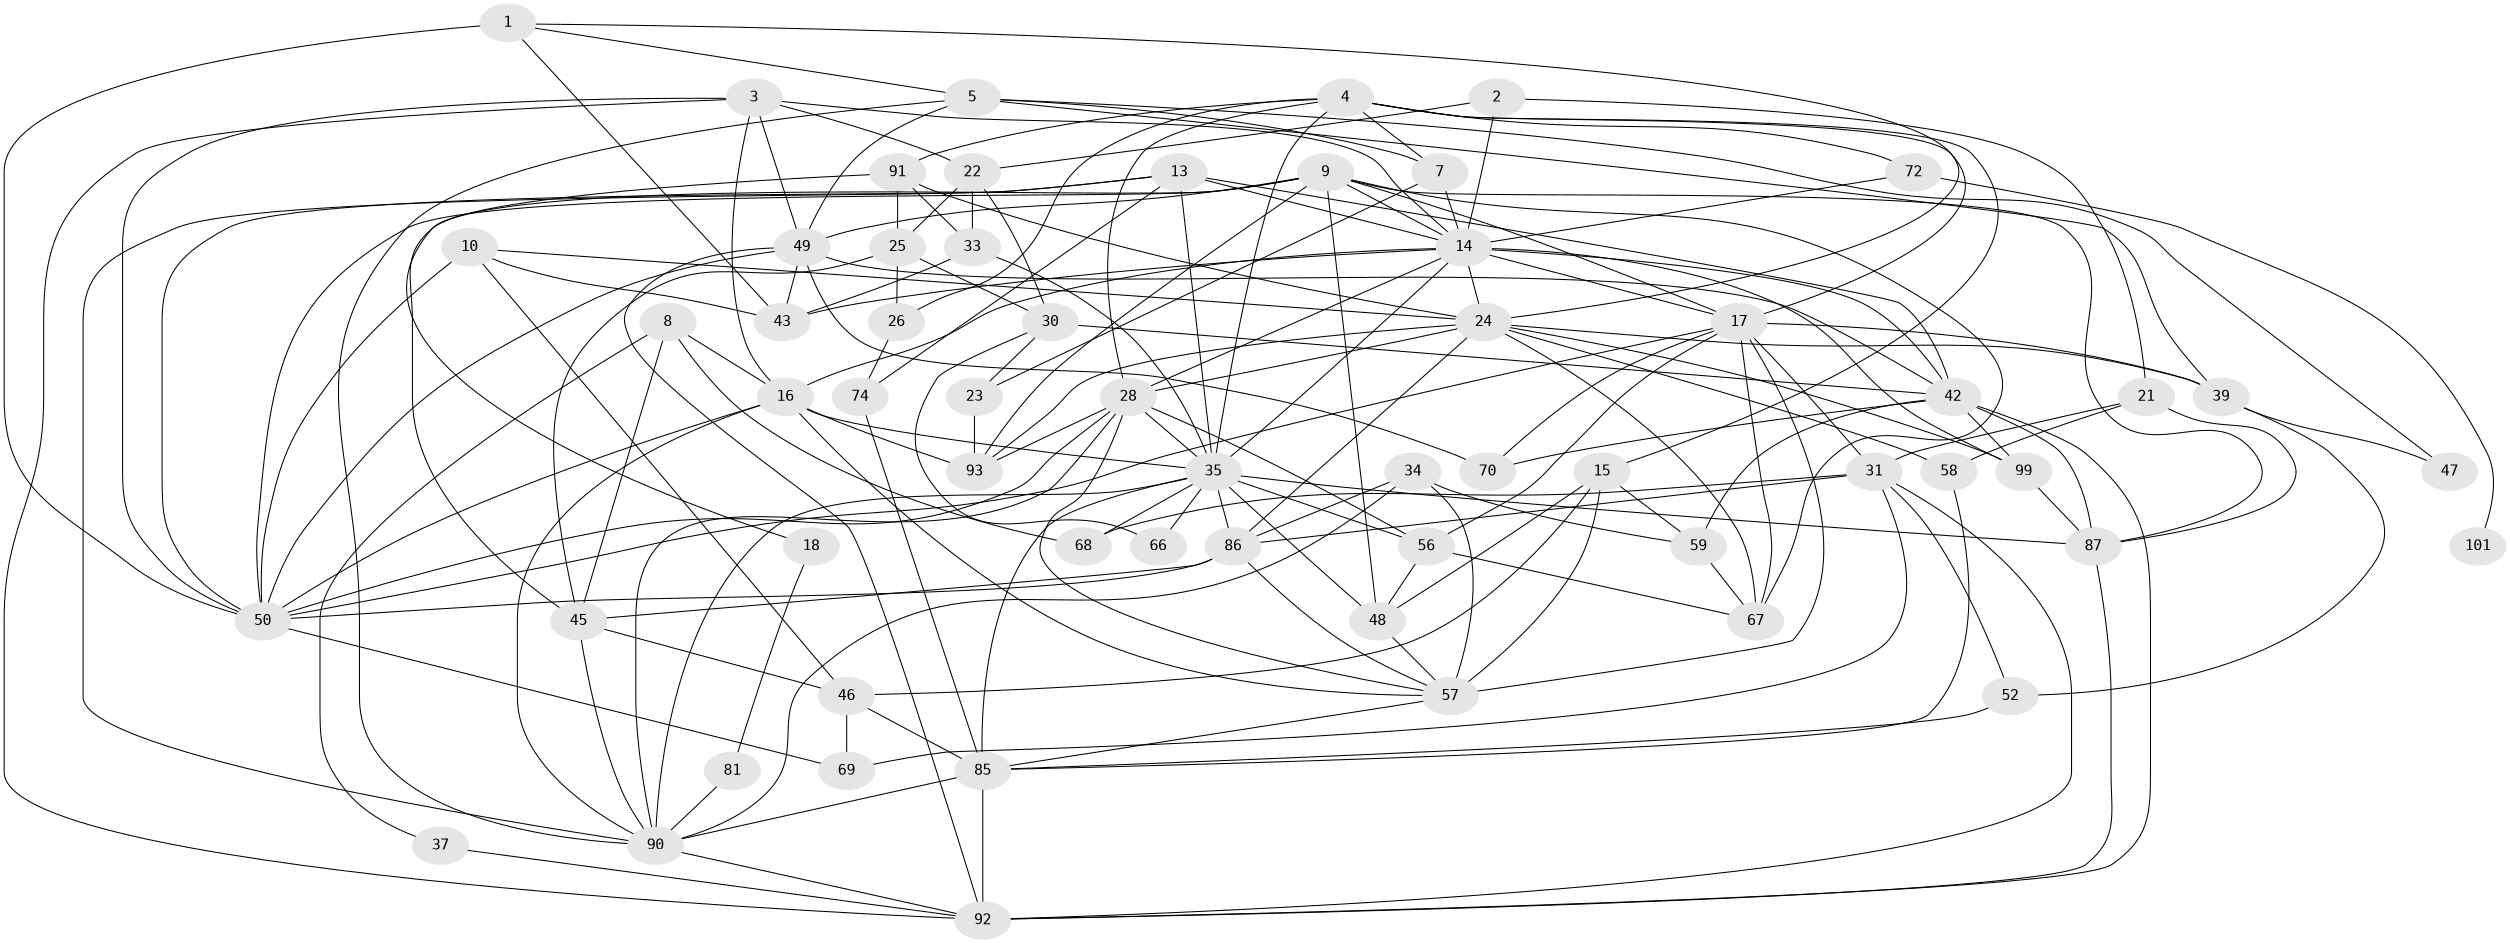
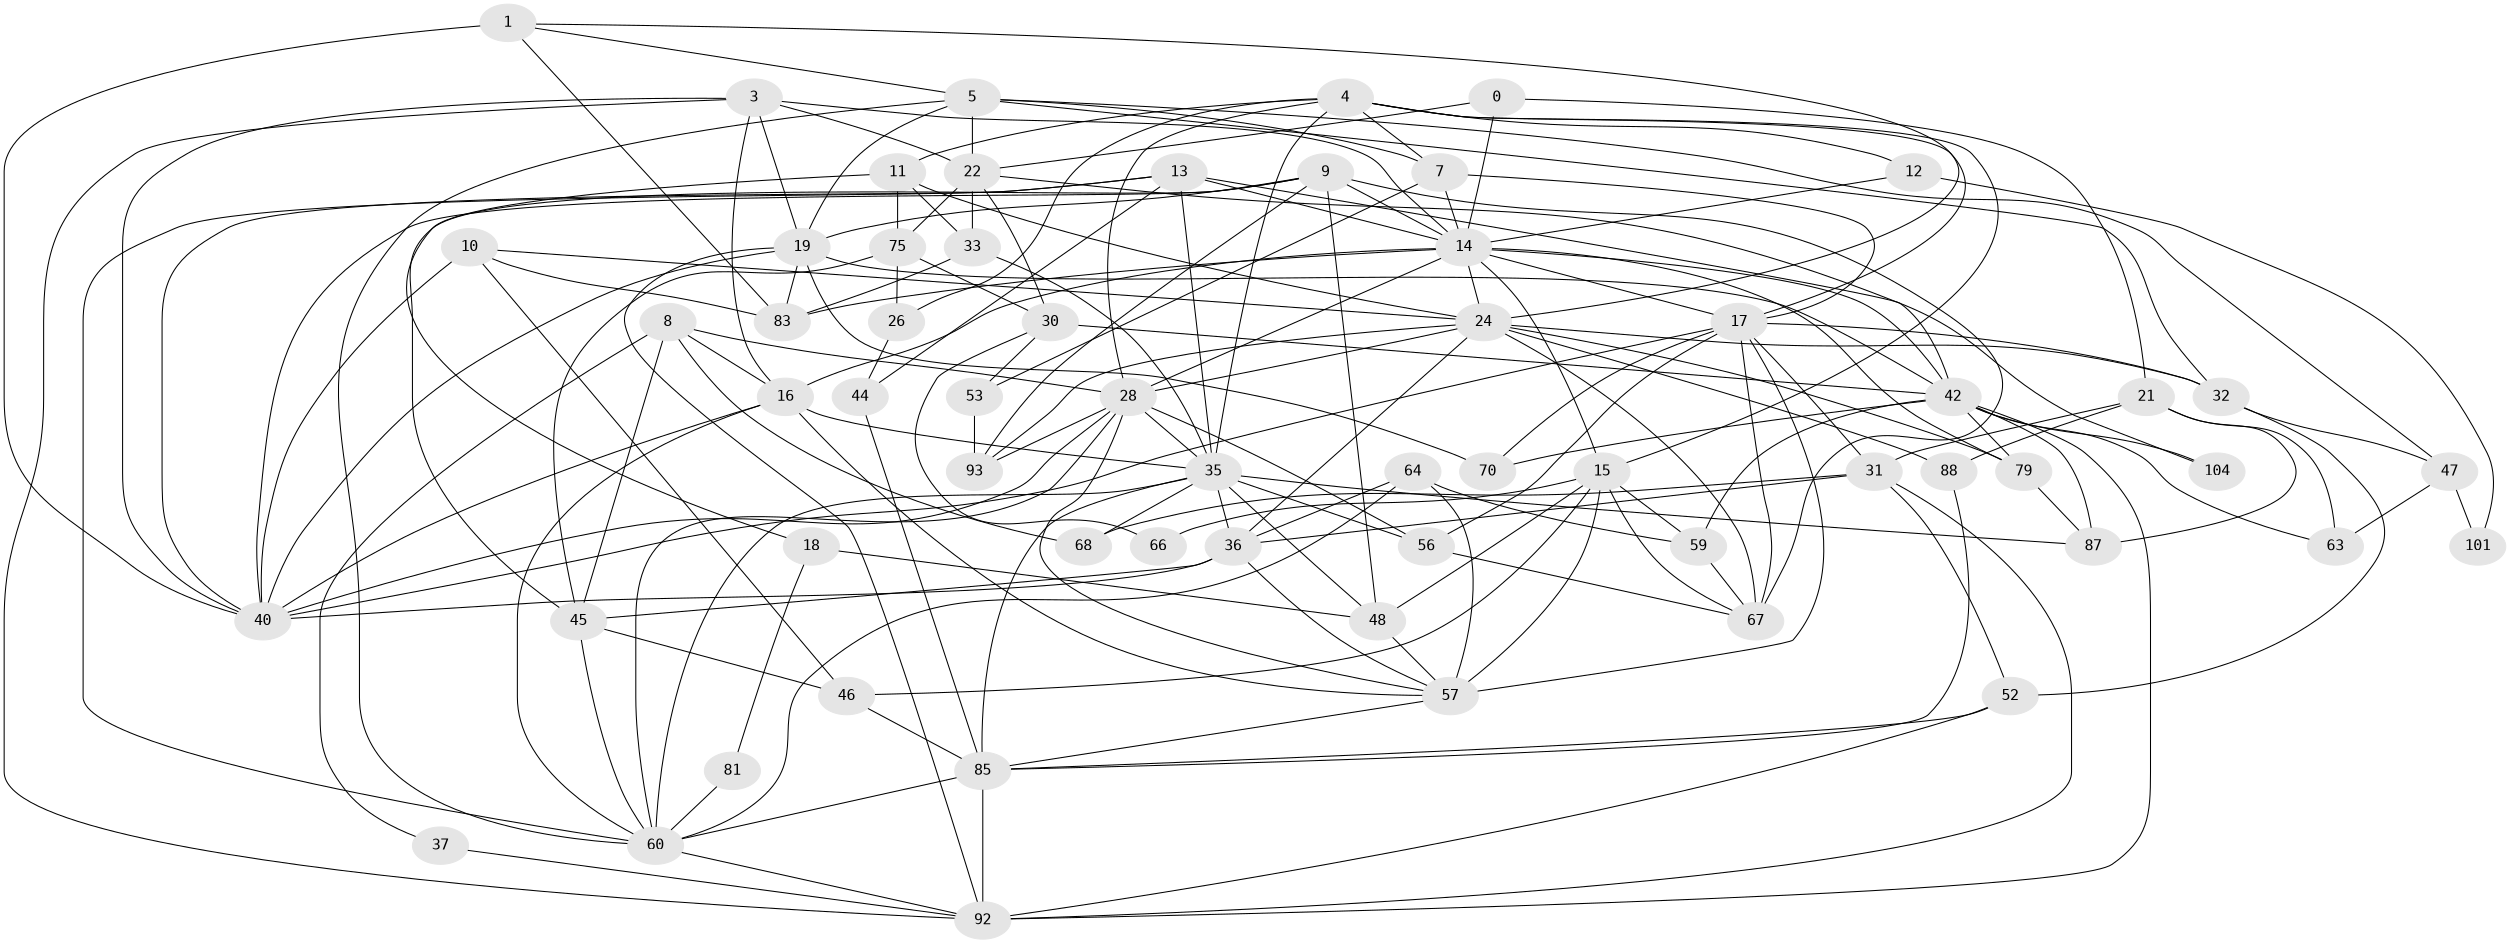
node "2": label "2" -> "0"
edge "5" -- "22": added
node "91": label "91" -> "11"
node "72": label "72" -> "12"
edge "9" -- "87": removed
edge "9" -- "17": now "7" -- "17"
node "49": label "49" -> "19"
node "25": label "25" -> "75"
node "43": label "43" -> "83"
edge "14" -- "35": now "14" -- "15"
edge "8" -- "28": added
node "74": label "74" -> "44"
node "23": label "23" -> "53"
node "39": label "39" -> "32"
edge "16" -- "93": removed
node "34": label "34" -> "64"
node "58": label "58" -> "88"
node "99": label "99" -> "79"
node "104": added
edge "35" -- "66": now "15" -- "66"
edge "47" -- "101": added
node "86": label "86" -> "36"
node "63": added
edge "15" -- "67": added
edge "56" -- "48": now "18" -- "48"
node "50": label "50" -> "40"
node "69": removed
node "90": label "90" -> "60"
edge "87" -- "92": now "52" -- "92"
